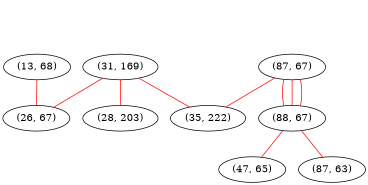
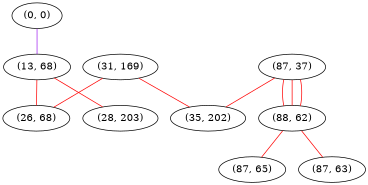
node "(0, 0)": added
node "(87, 67)": label "(87, 67)" -> "(87, 37)"
edge "(31, 169)" -- "(28, 203)": now "(13, 68)" -- "(28, 203)"
node "(26, 67)": label "(26, 67)" -> "(26, 68)"
node "(35, 222)": label "(35, 222)" -> "(35, 202)"
node "(88, 67)": label "(88, 67)" -> "(88, 62)"
node "(47, 65)": label "(47, 65)" -> "(87, 65)"
